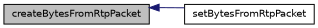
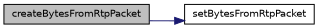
edge "setBytesFromRtpPacket" -> "createBytesFromRtpPacket": reversed
